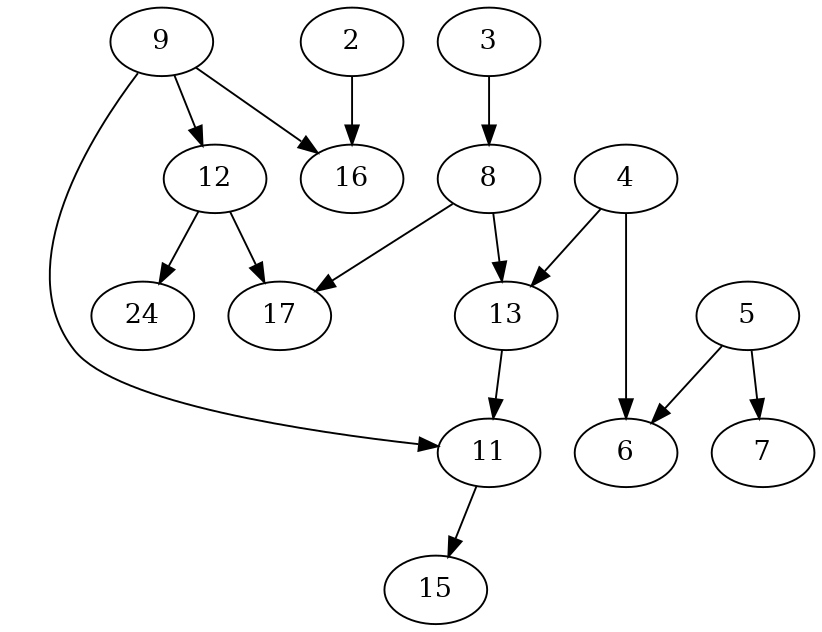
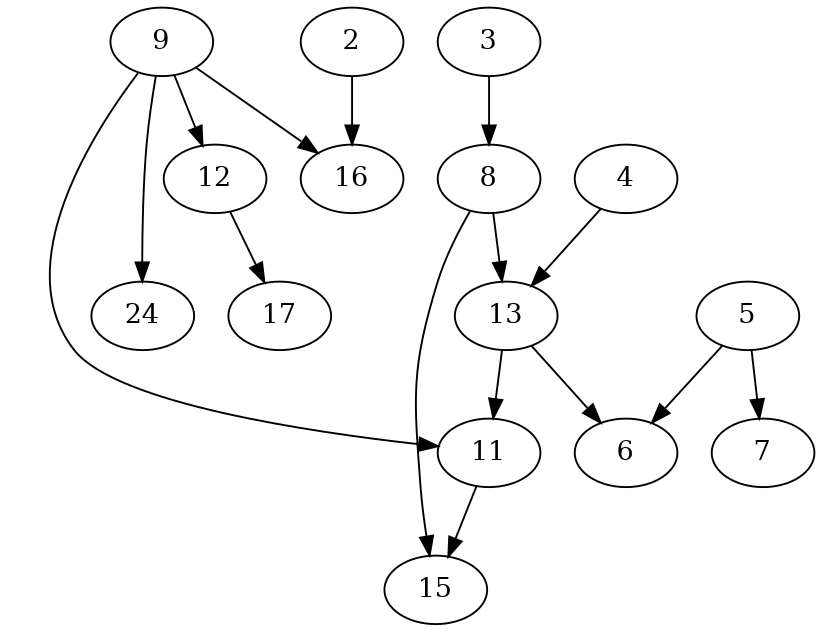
edge "12" -> "24": now "9" -> "24"
edge "8" -> "17": now "8" -> "15"
edge "4" -> "6": now "13" -> "6"
